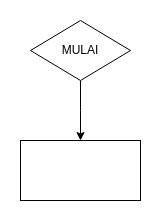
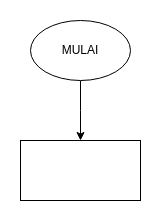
node "MULAI": shape diamond -> ellipse
